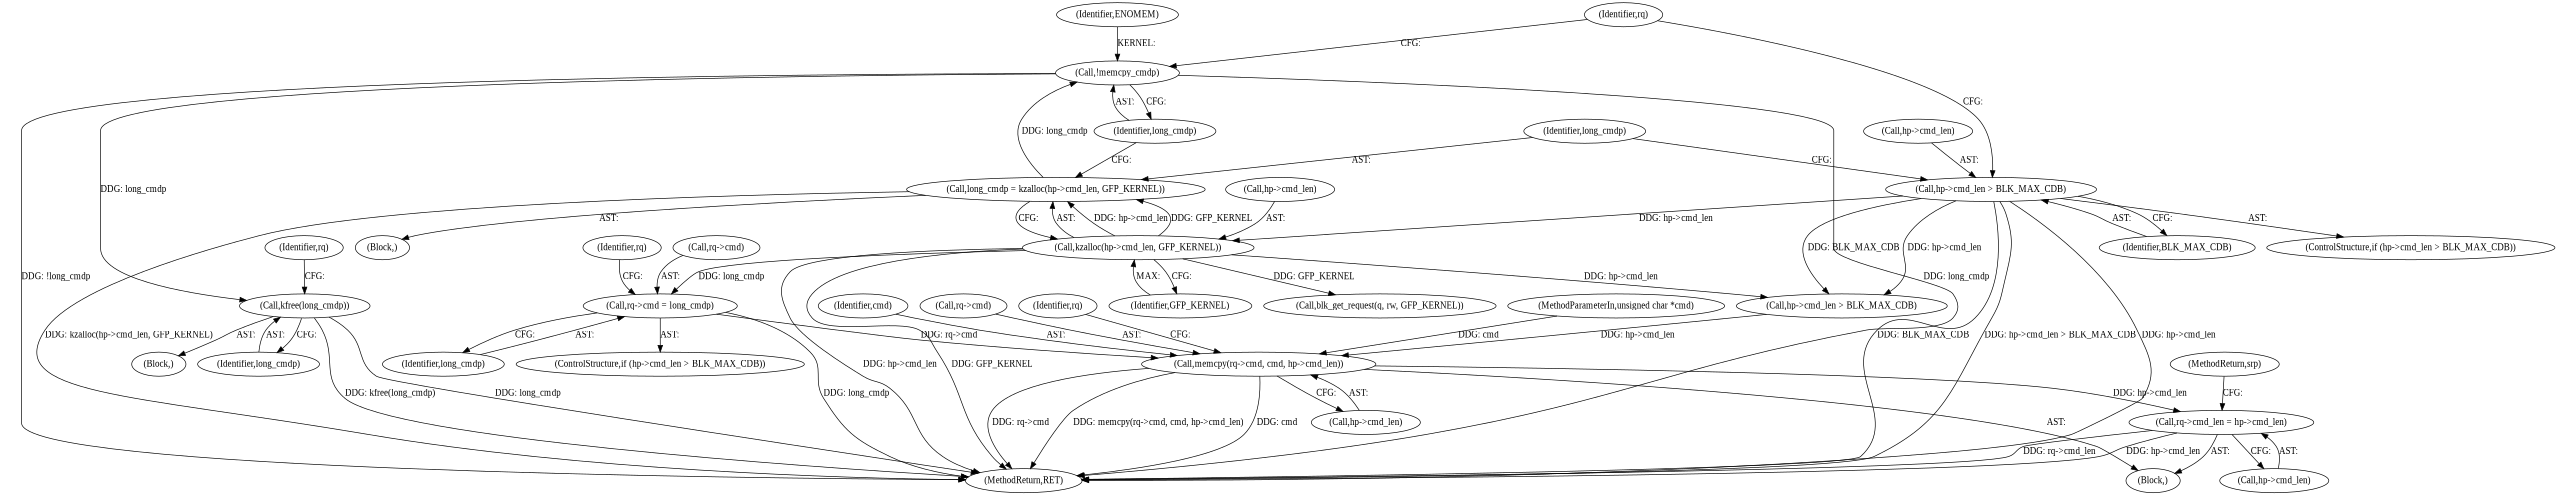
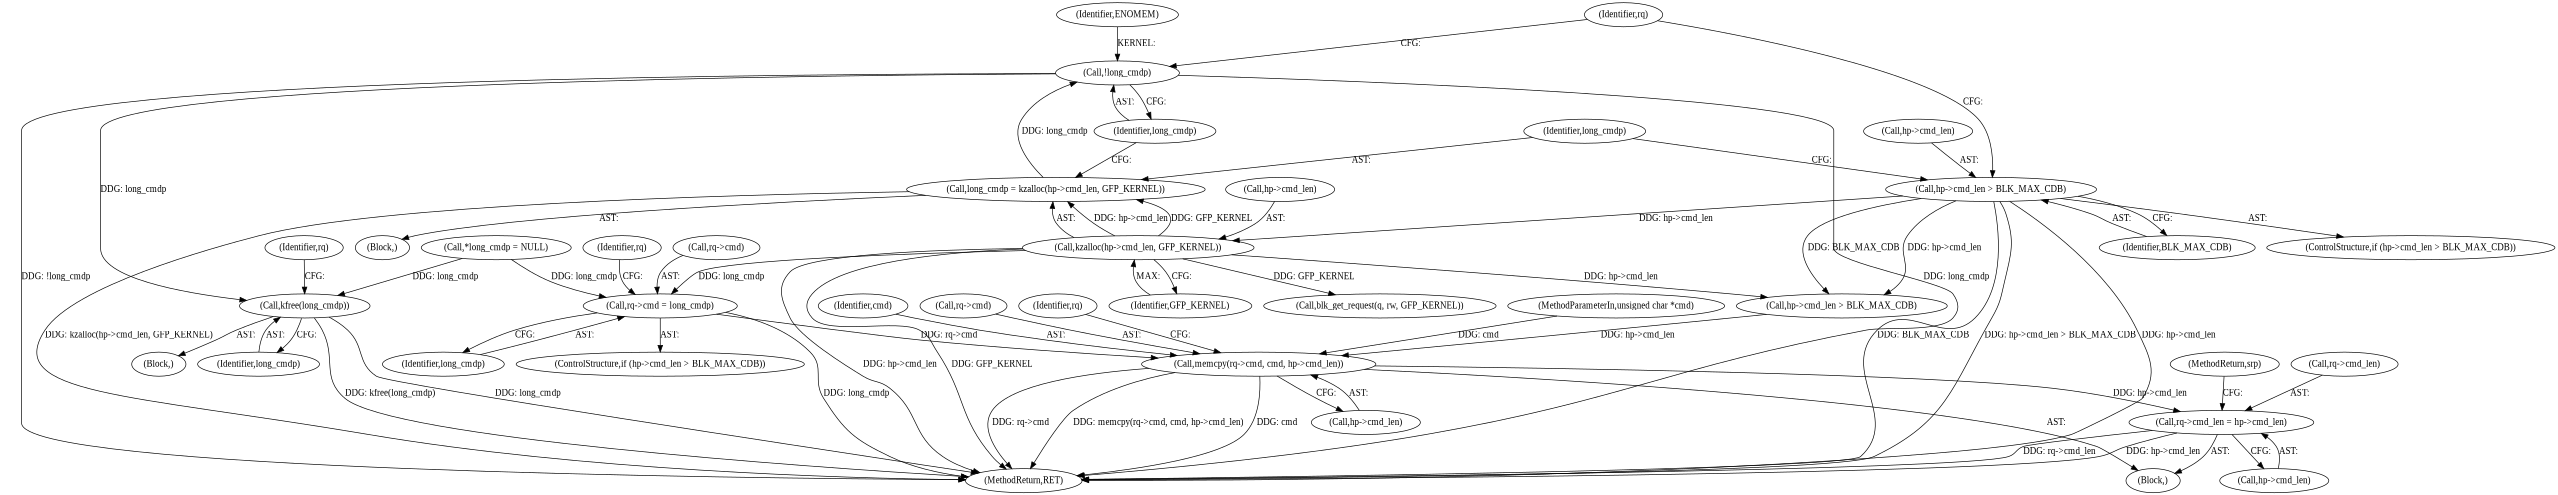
node "(Call,!memcpy_cmdp)": label "(Call,!memcpy_cmdp)" -> "(Call,!long_cmdp)"
edge "(Call,long_cmdp = kzalloc(hp->cmd_len, GFP_KERNEL))" -> "(Call,kzalloc(hp->cmd_len, GFP_KERNEL))": removed, label "CFG:"
node "(Call,*long_cmdp = NULL)": added
node "(Call,rq->cmd_len)": added
